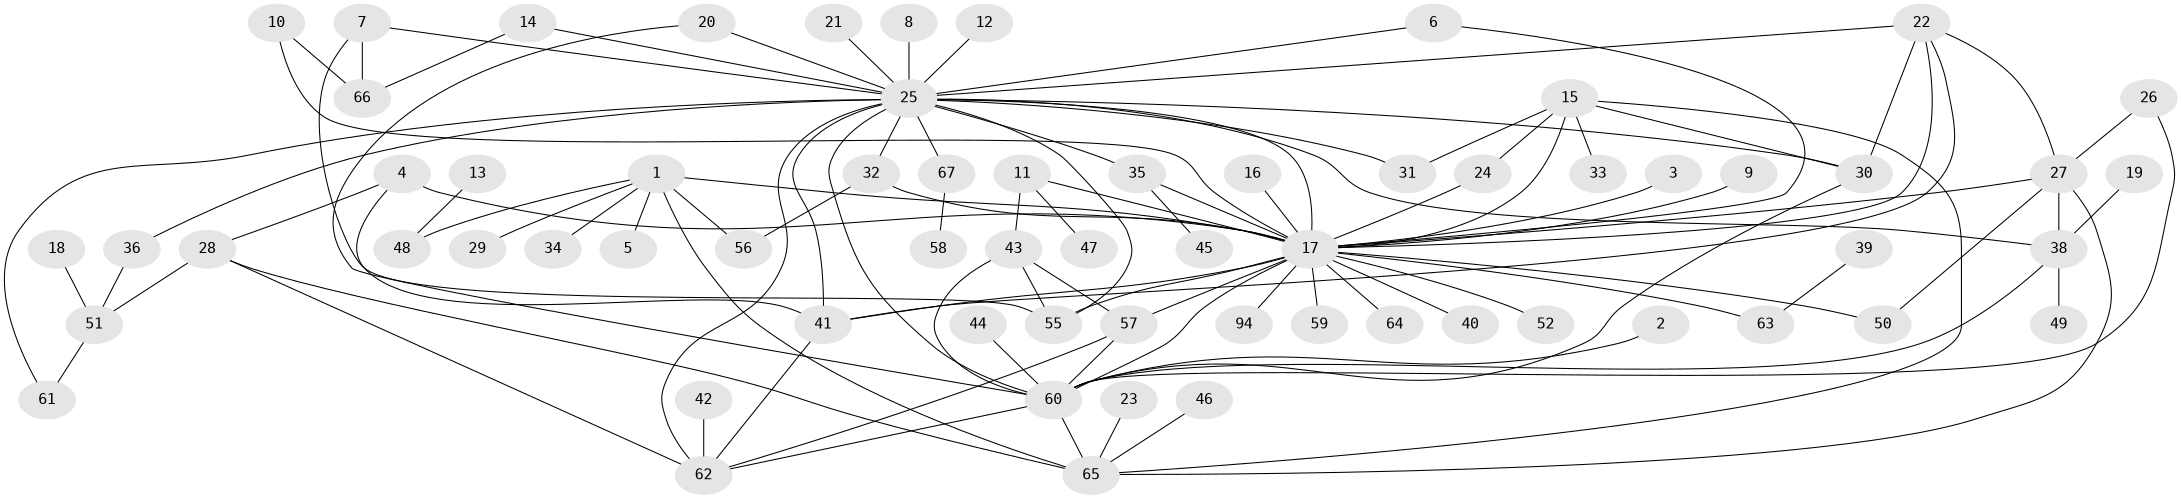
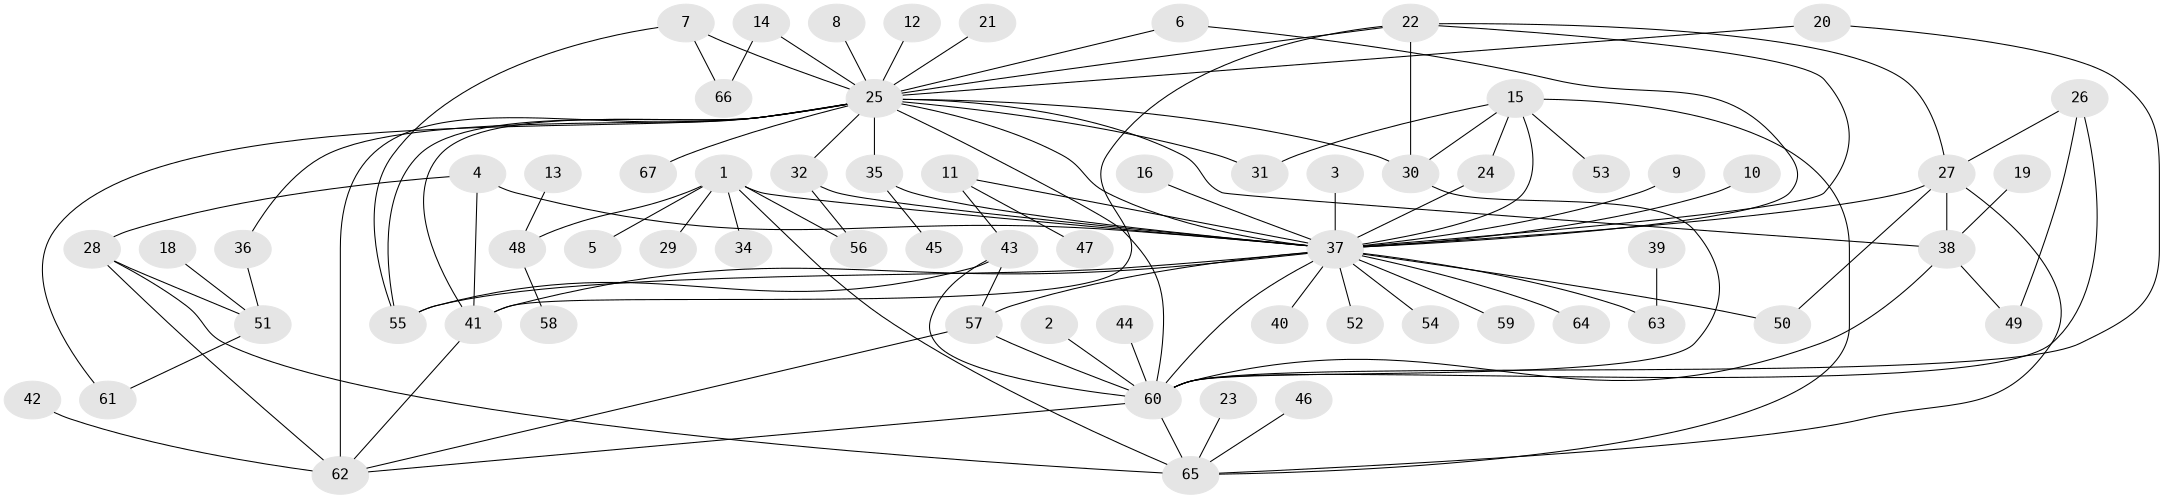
edge "10" -- "66": removed
node "33": label "33" -> "53"
edge "67" -- "58": now "48" -- "58"
edge "26" -- "49": added
node "17": label "17" -> "37"
node "94": label "94" -> "54"
